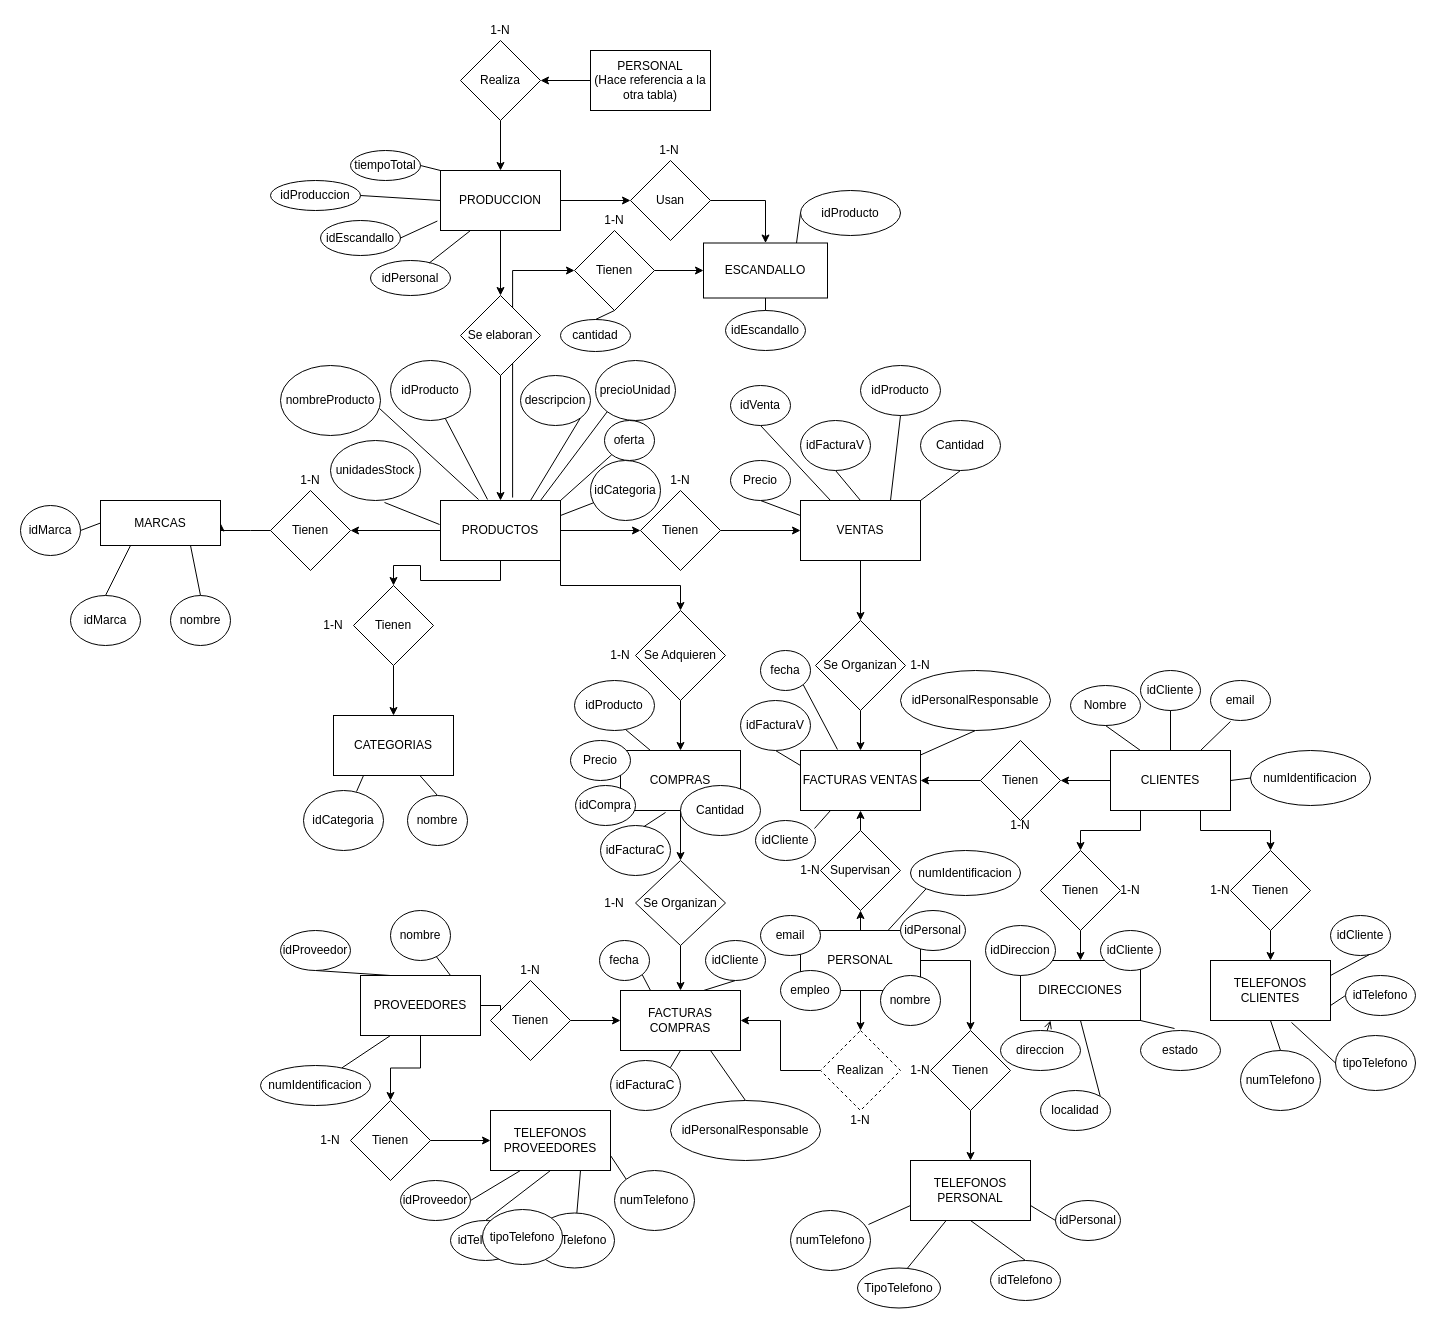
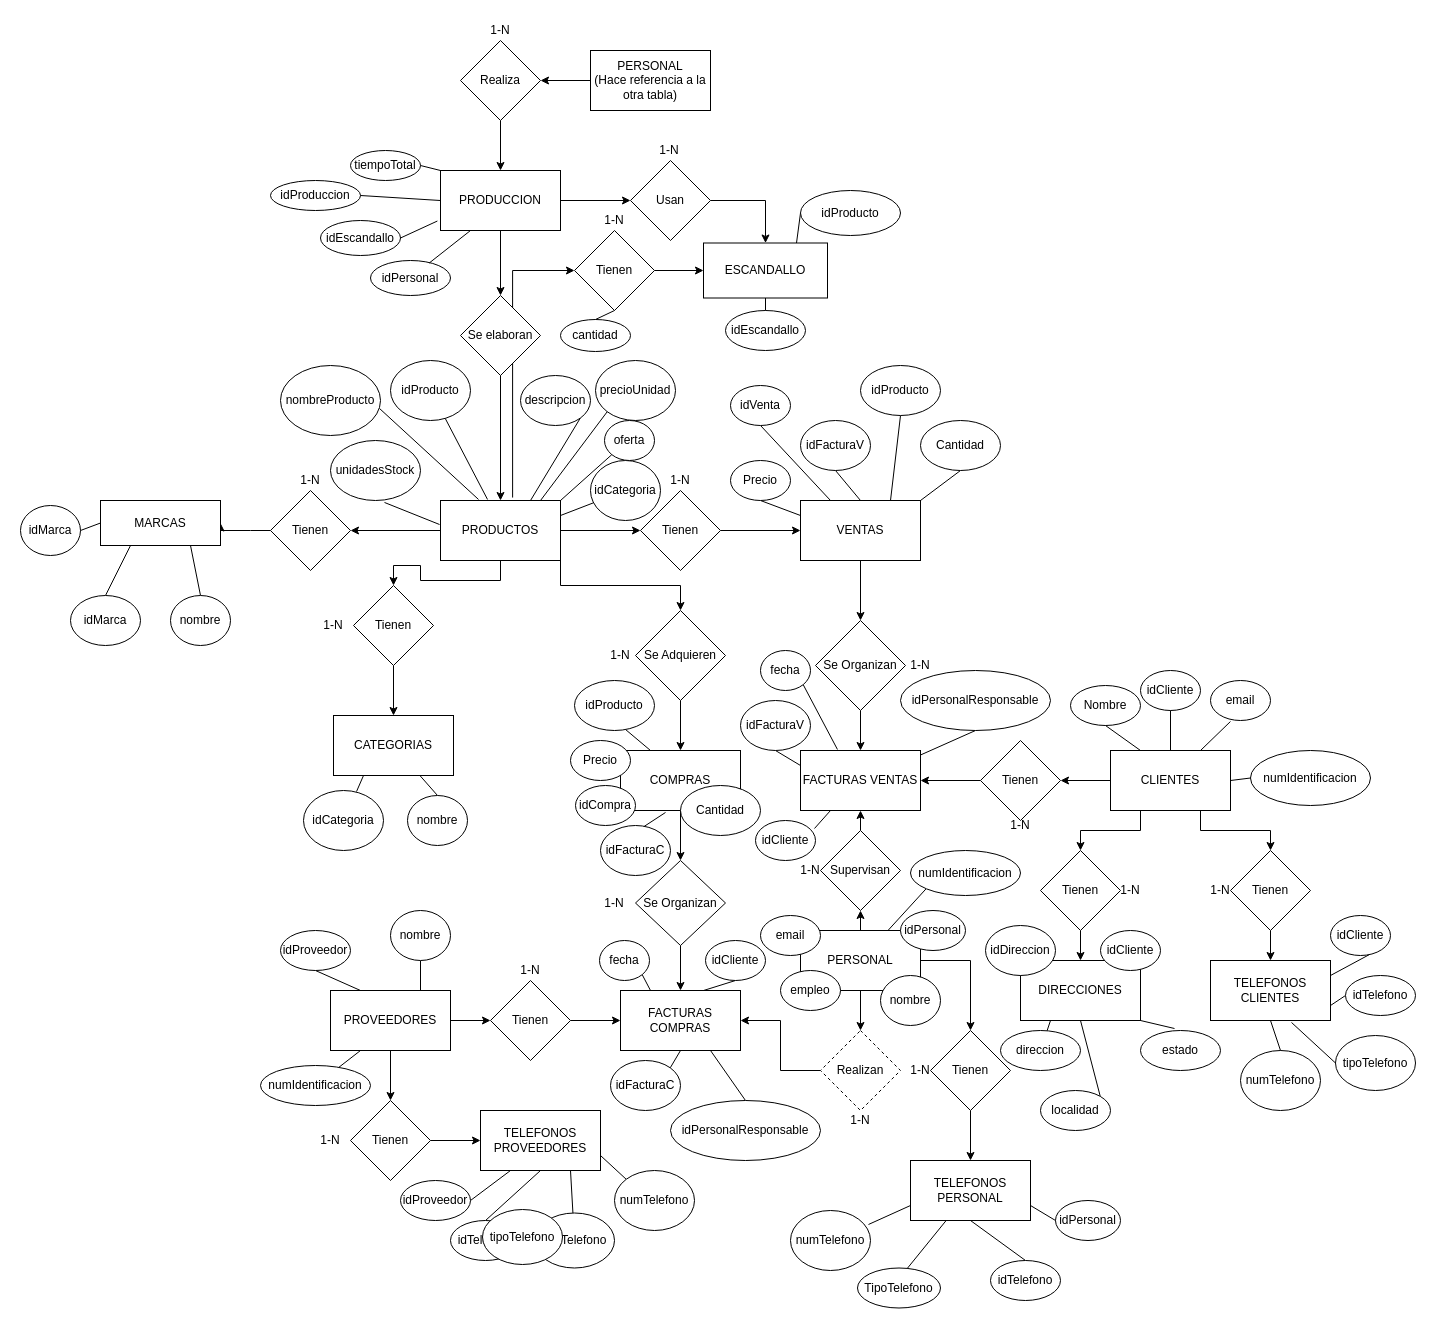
node "PROVEEDORES": moved (421, 1006) -> (391, 1021)
edge "direccion" -> "DIRECCIONES": arrowhead open -> none
node "TELEFONOS PROVEEDORES": moved (551, 1141) -> (541, 1141)
